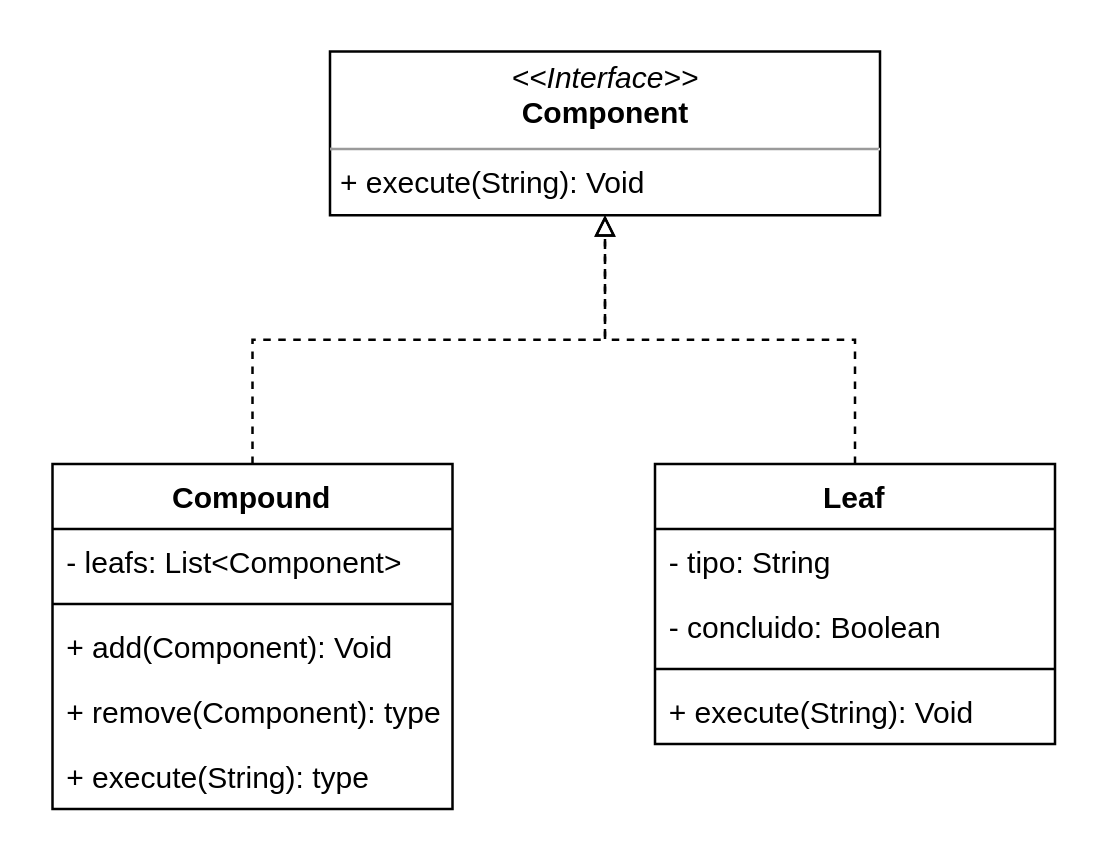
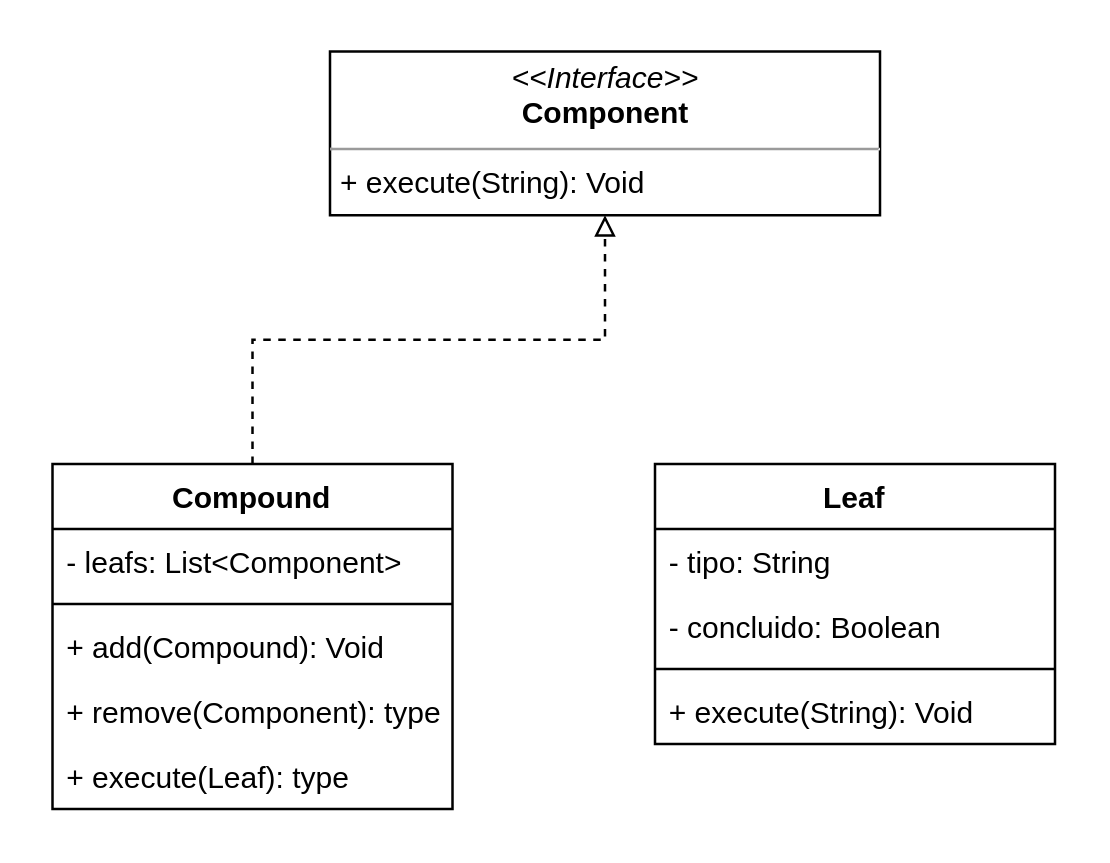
edge "Leaf" -> "<<Interface>> Component + execute(String): Void": removed
node "+ add(Component): Void": label "+ add(Component): Void" -> "+ add(Compound): Void"
node "+ execute(String): type": label "+ execute(String): type" -> "+ execute(Leaf): type"
